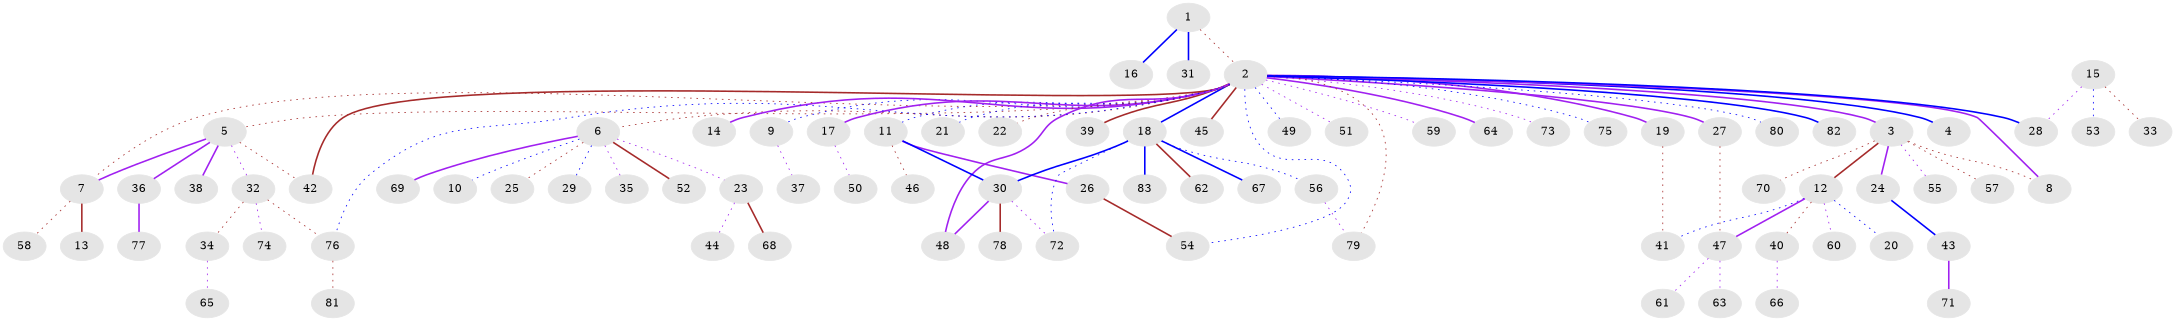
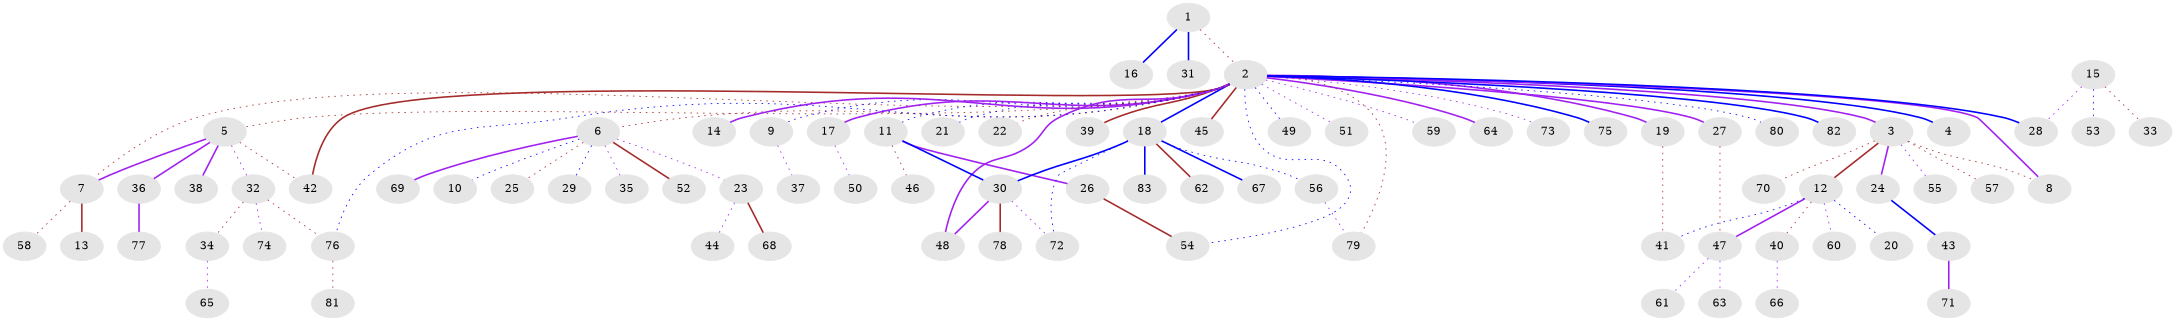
edge "2" -- "75": style dotted -> bold
